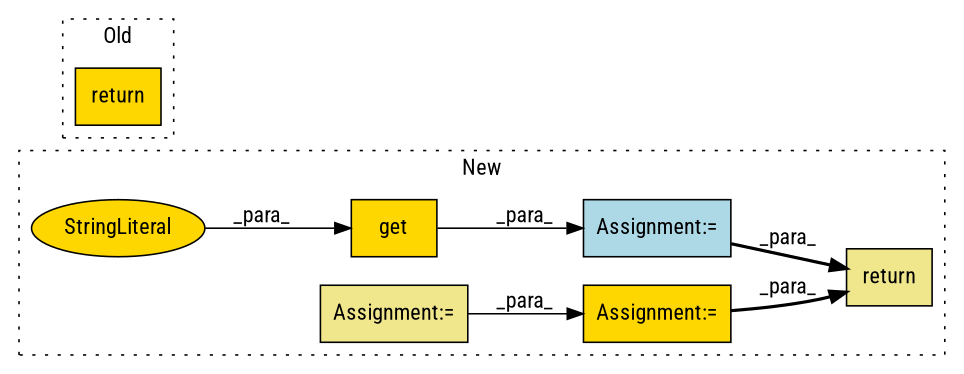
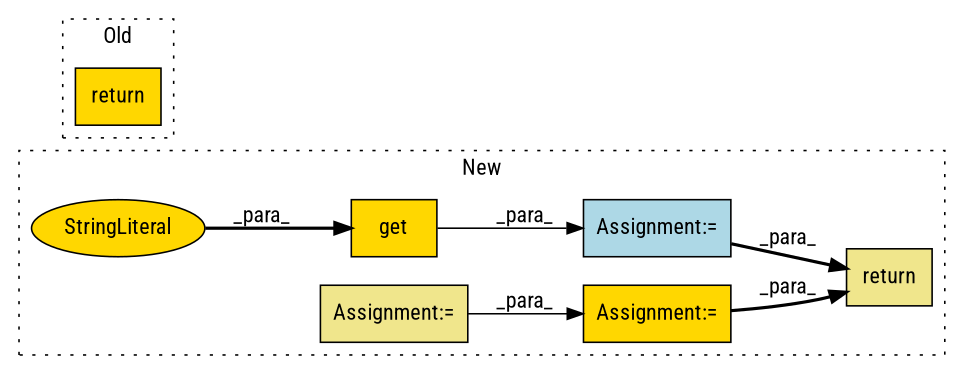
edge "StringLiteral" -> "get": style solid -> bold
